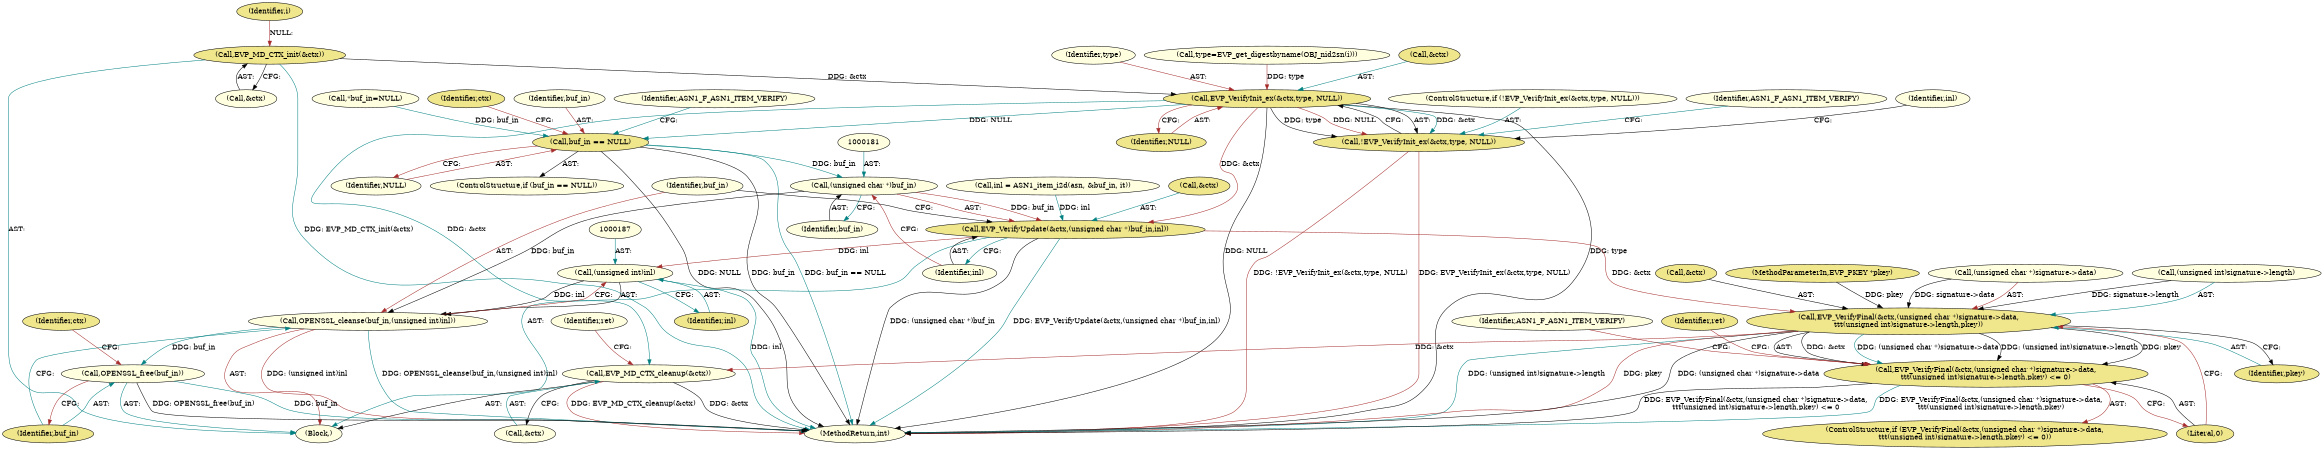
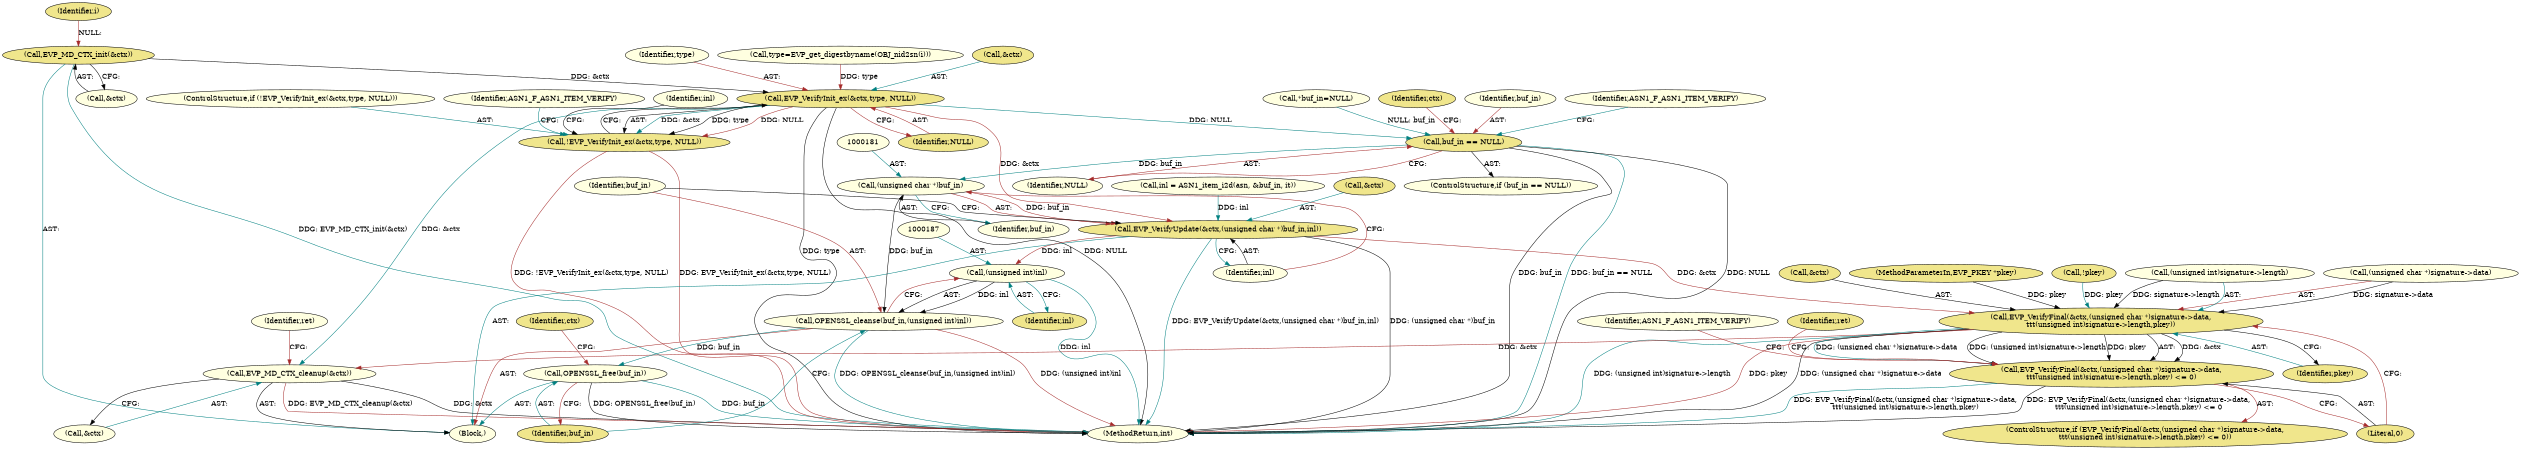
edge "(Call,*buf_in=NULL)" -> "(Call,buf_in == NULL)": label "DDG: buf_in" -> "NULL: buf_in"
node "(Call,!pkey)": added
